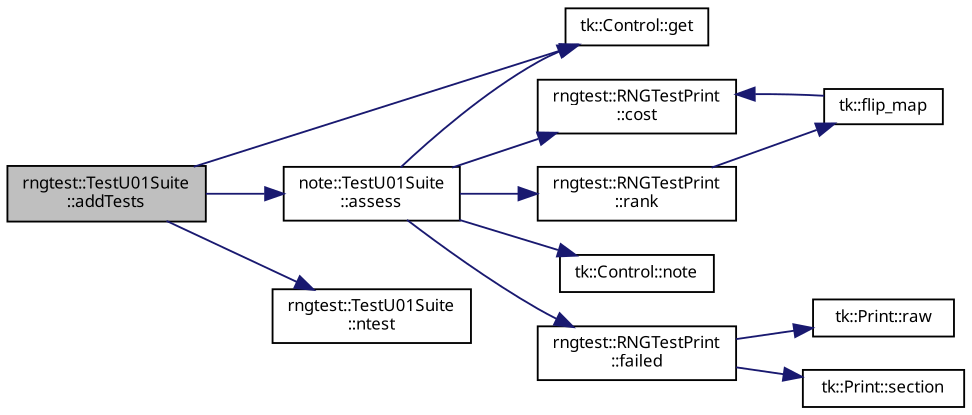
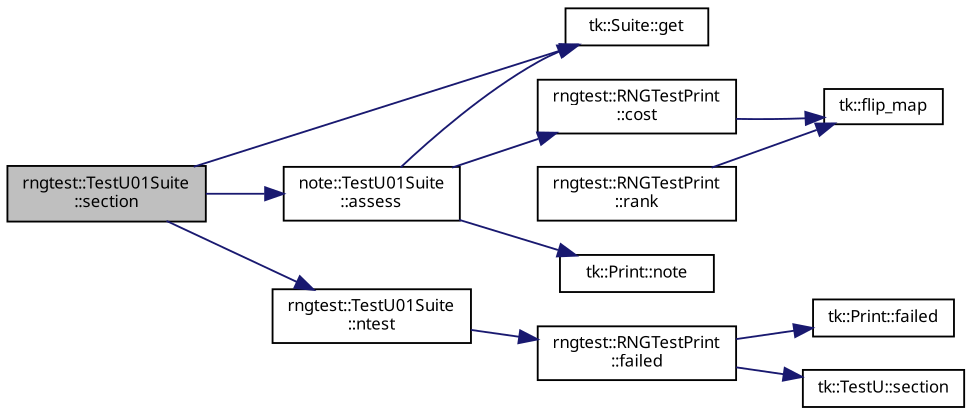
node "tk::Control::get": label "tk::Control::get" -> "tk::Suite::get"
edge "tk::flip_map" -> "rngtest::RNGTestPrint ::cost": reversed
node "rngtest::TestU01Suite ::addTests": label "rngtest::TestU01Suite ::addTests" -> "rngtest::TestU01Suite ::section"
edge "note::TestU01Suite ::assess" -> "rngtest::RNGTestPrint ::rank": removed
edge "note::TestU01Suite ::assess" -> "rngtest::RNGTestPrint ::failed": now "rngtest::TestU01Suite ::ntest" -> "rngtest::RNGTestPrint ::failed"
node "tk::Control::note": label "tk::Control::note" -> "tk::Print::note"
node "tk::Print::raw": label "tk::Print::raw" -> "tk::Print::failed"
node "tk::Print::section": label "tk::Print::section" -> "tk::TestU::section"
